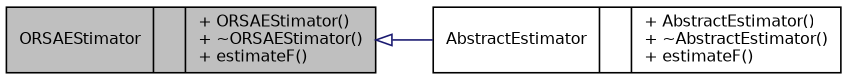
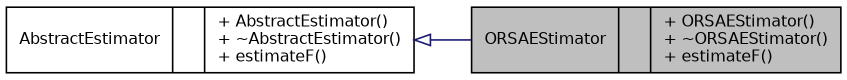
edge "AbstractEstimator" -> "ORSAEStimator": reversed
